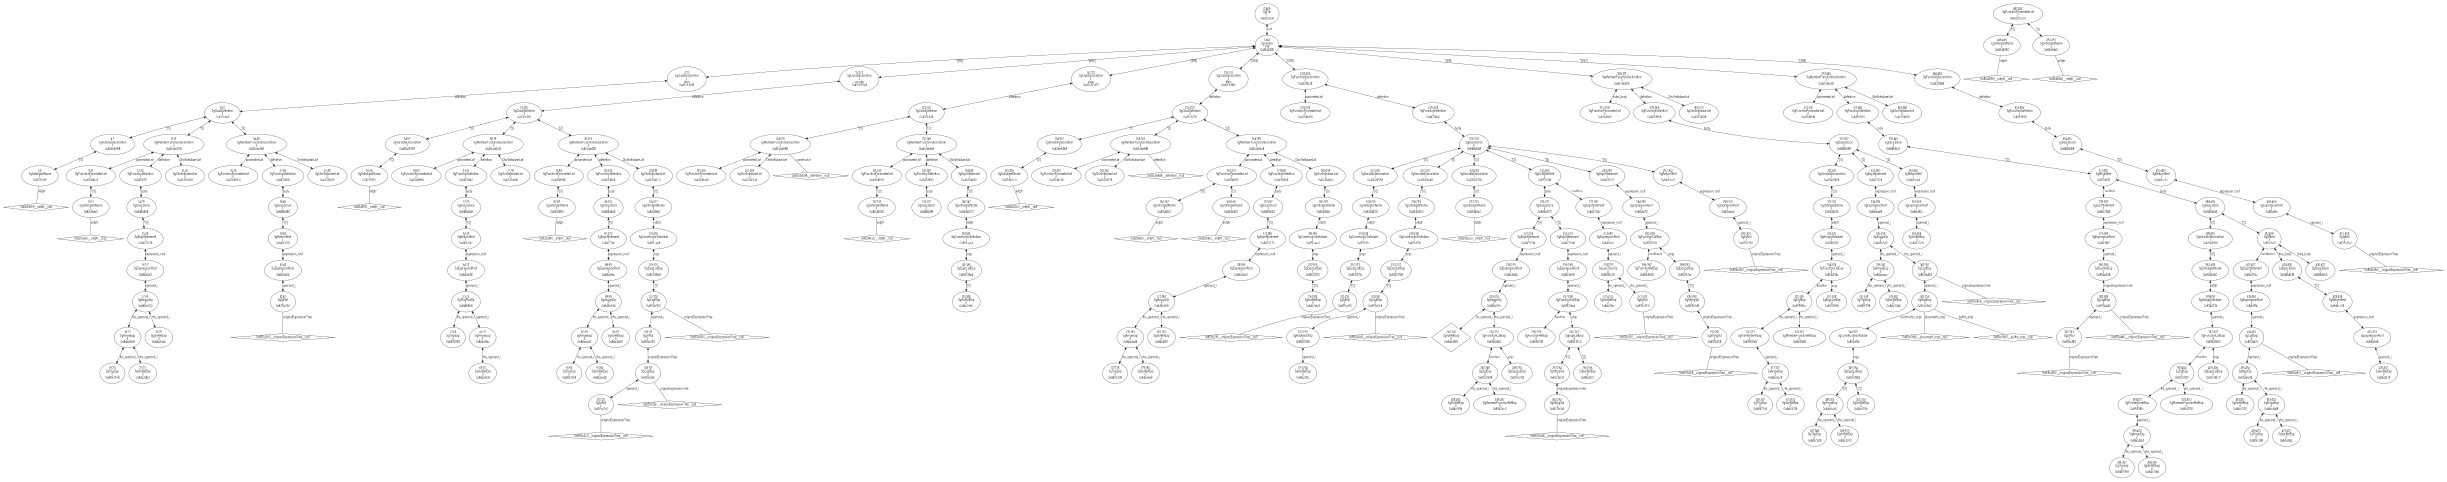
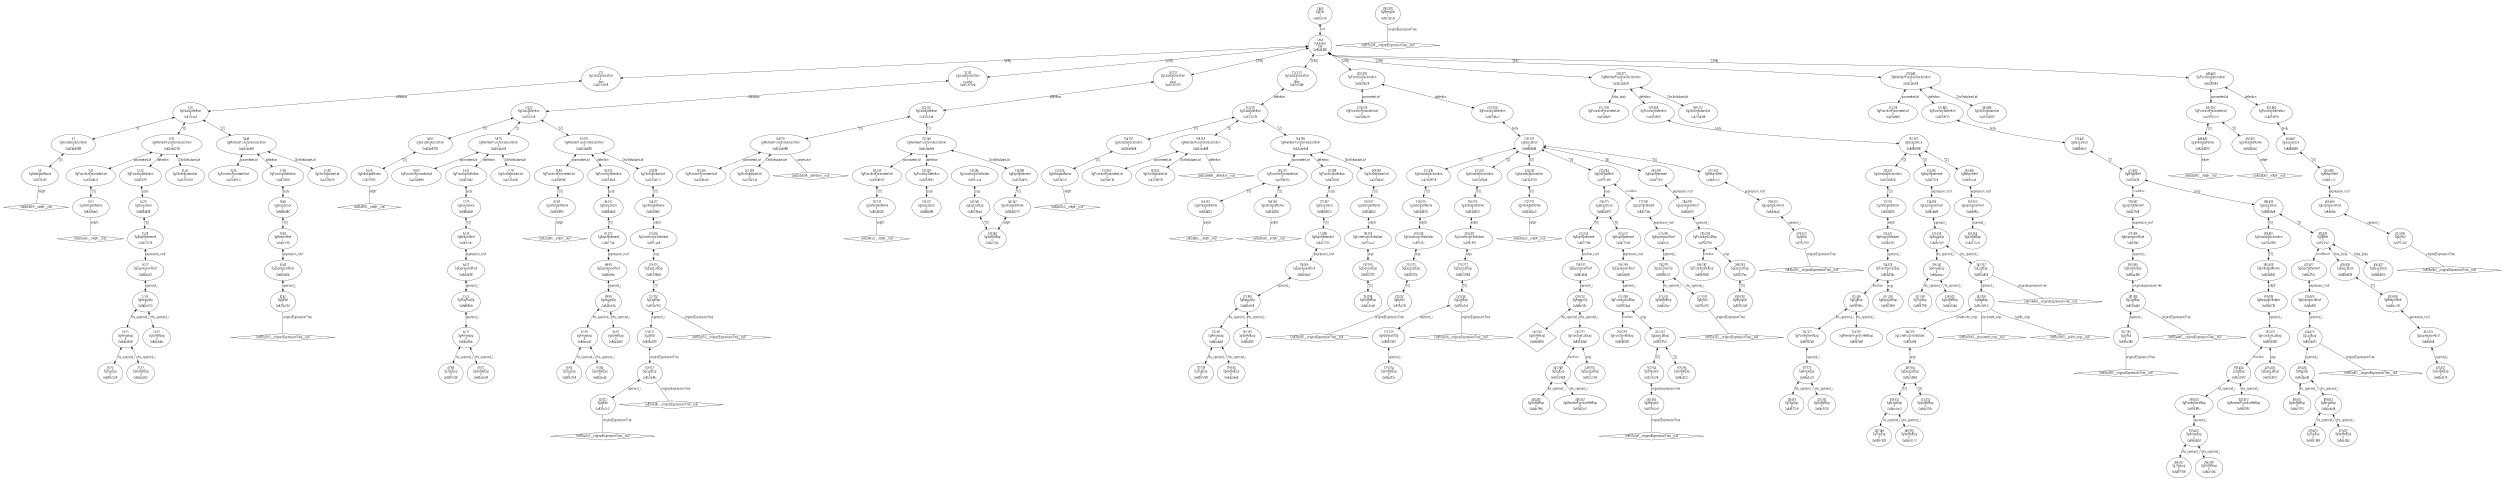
edge "446:463 SgFunctionDeclaration 2 0x42affb84" -- "447:452 SgFunctionParameterList 2 0x42b500c0": added, label "parameterList"
edge "140:147 SgInitializedName 1 0x82d4070" -- "141:146 SgConstructorInitializer 1 0x851cea4": now "140:147 SgInitializedName 1 0x82d4070" -- "143:144 SgVarRefExp 0 0x84a2e8c"
edge "237:254 SgExprStatement 1 0x84c7094" -- "238:253 SgExpressionRoot 1 0x84cfdd4": label "expression_root" -> "function_root"
edge "285:294 SgFunctionCallExp 2 0x8562518" -- "286:287 SgFunctionRefExp 0 0x856f068": label "conditional" -> "function"
edge "65:72 SgPlusPlusOp 1 0x84f68b8" -- "67:68 SgThisExp 0 0x8497238": now "66:71 SgArrowExp 2 0x84ad9dc" -- "67:68 SgThisExp 0 0x8497238"
edge "289:292 SgStringVal 1 0x857b0d8" -- "290:291 SgStringVal 1 0x857b108": removed, label "originalExpressionTree"
